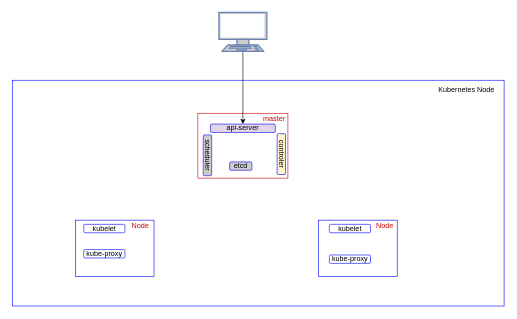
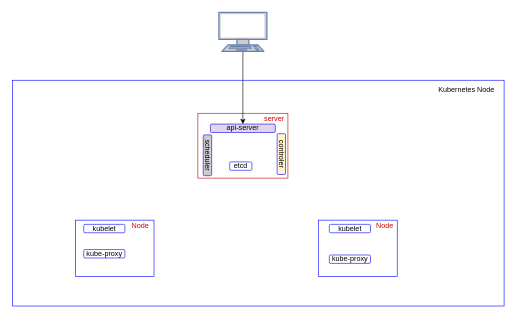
node "master": label "master" -> "server"
node "etcd": fillcolor #cccccc -> #ffffff
